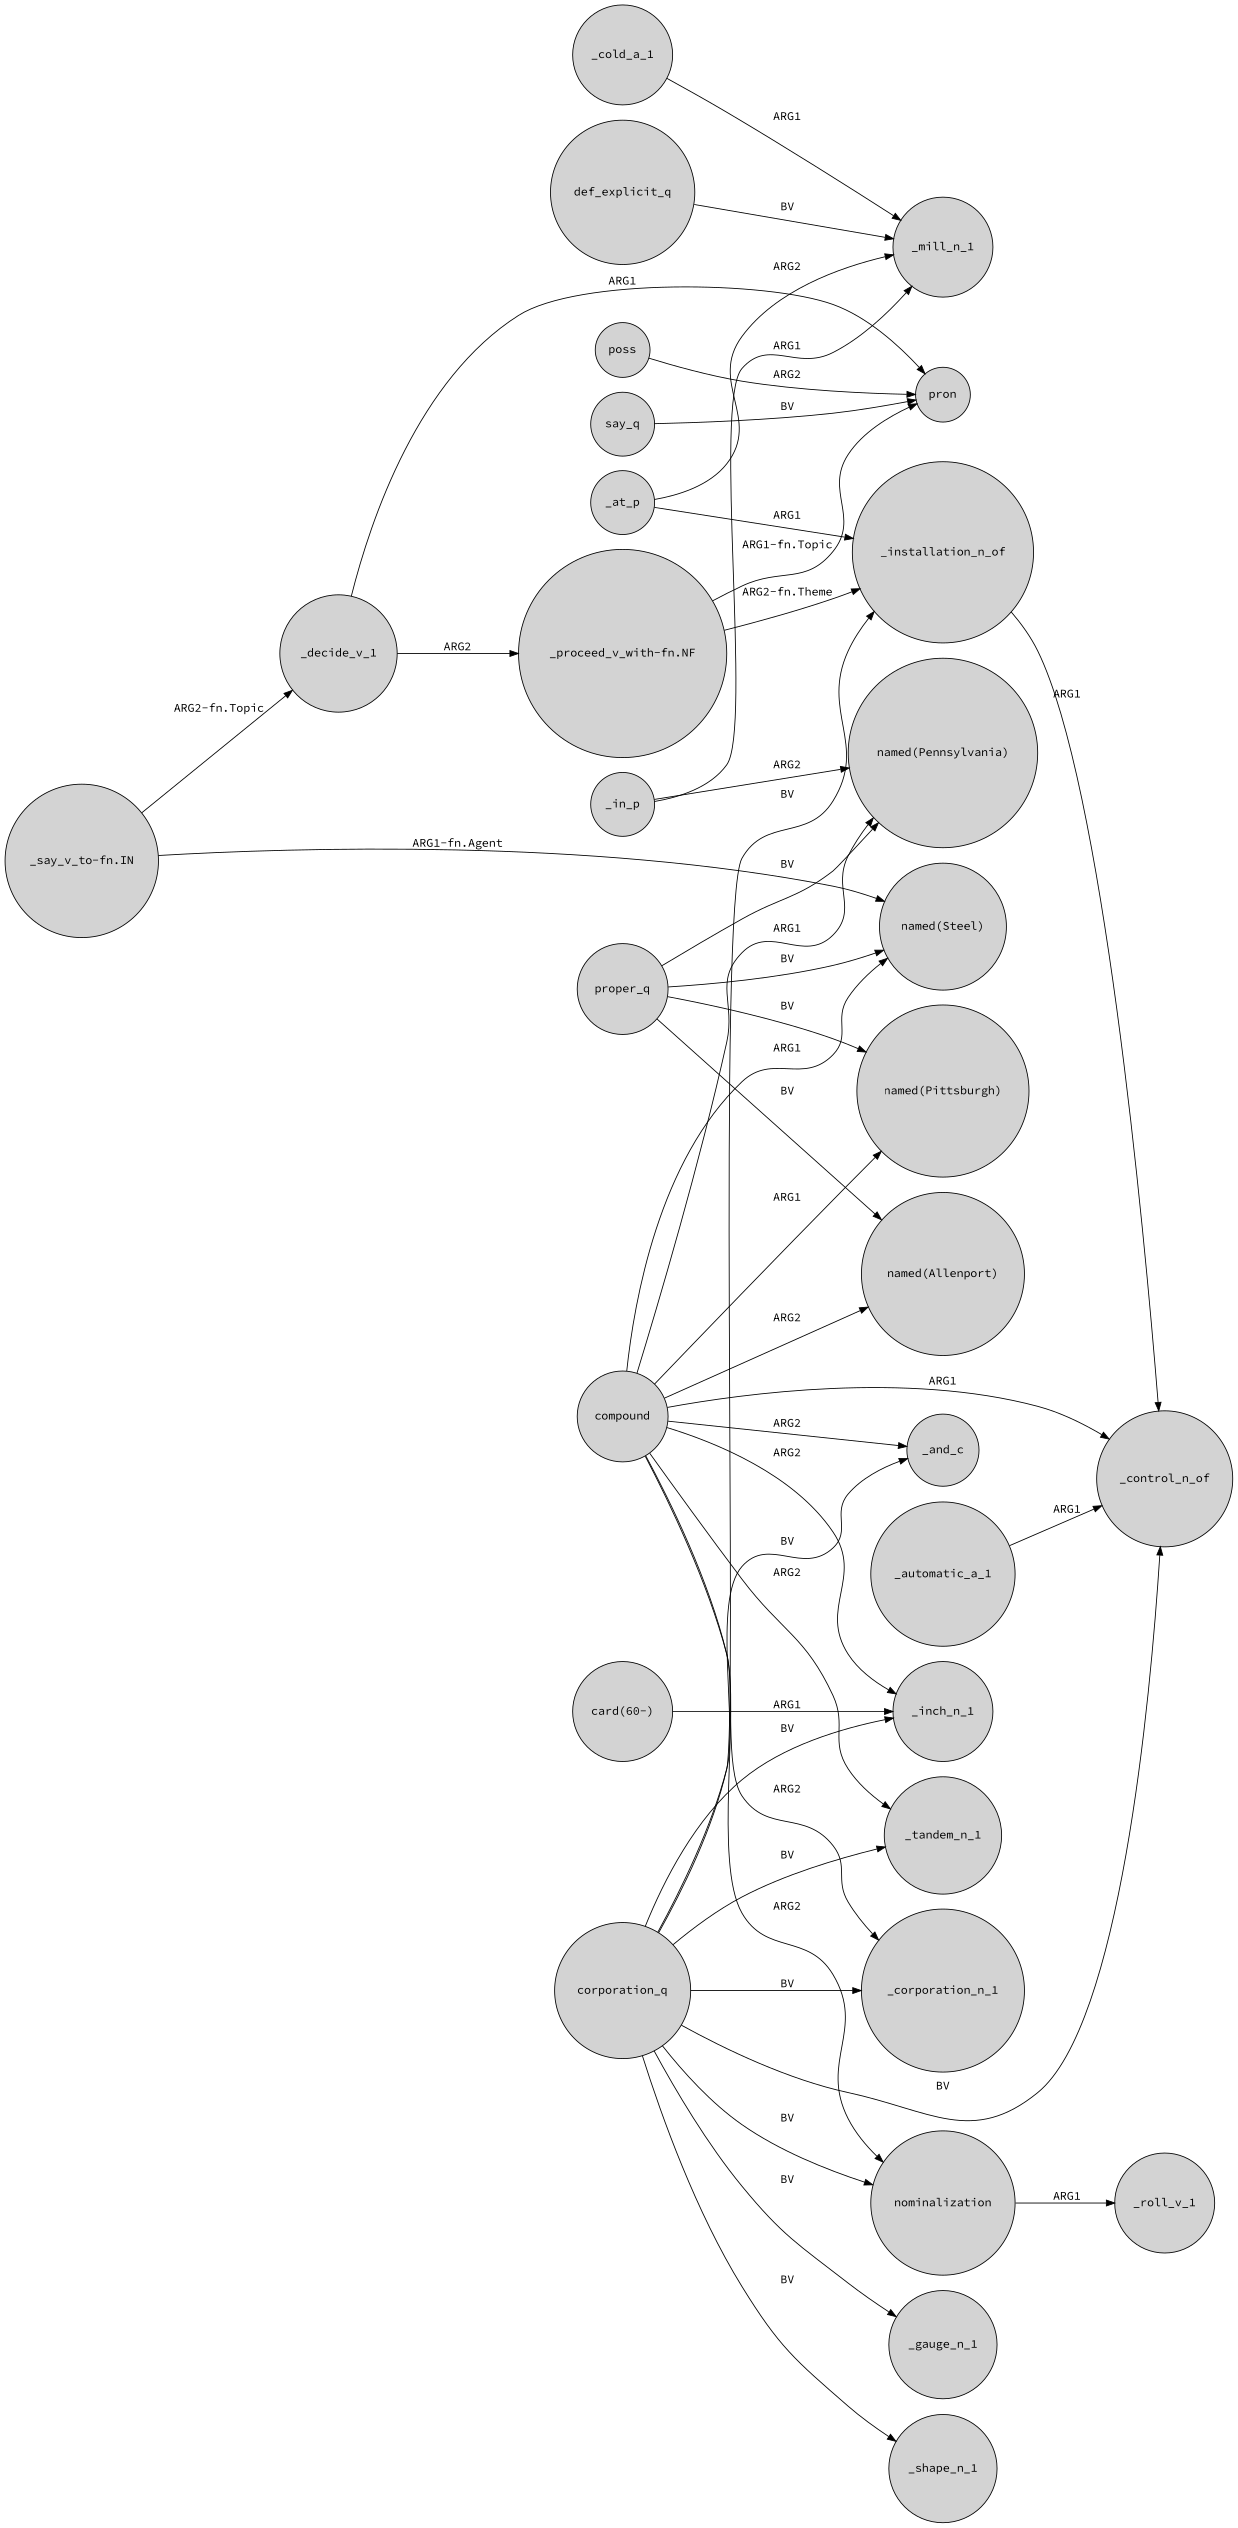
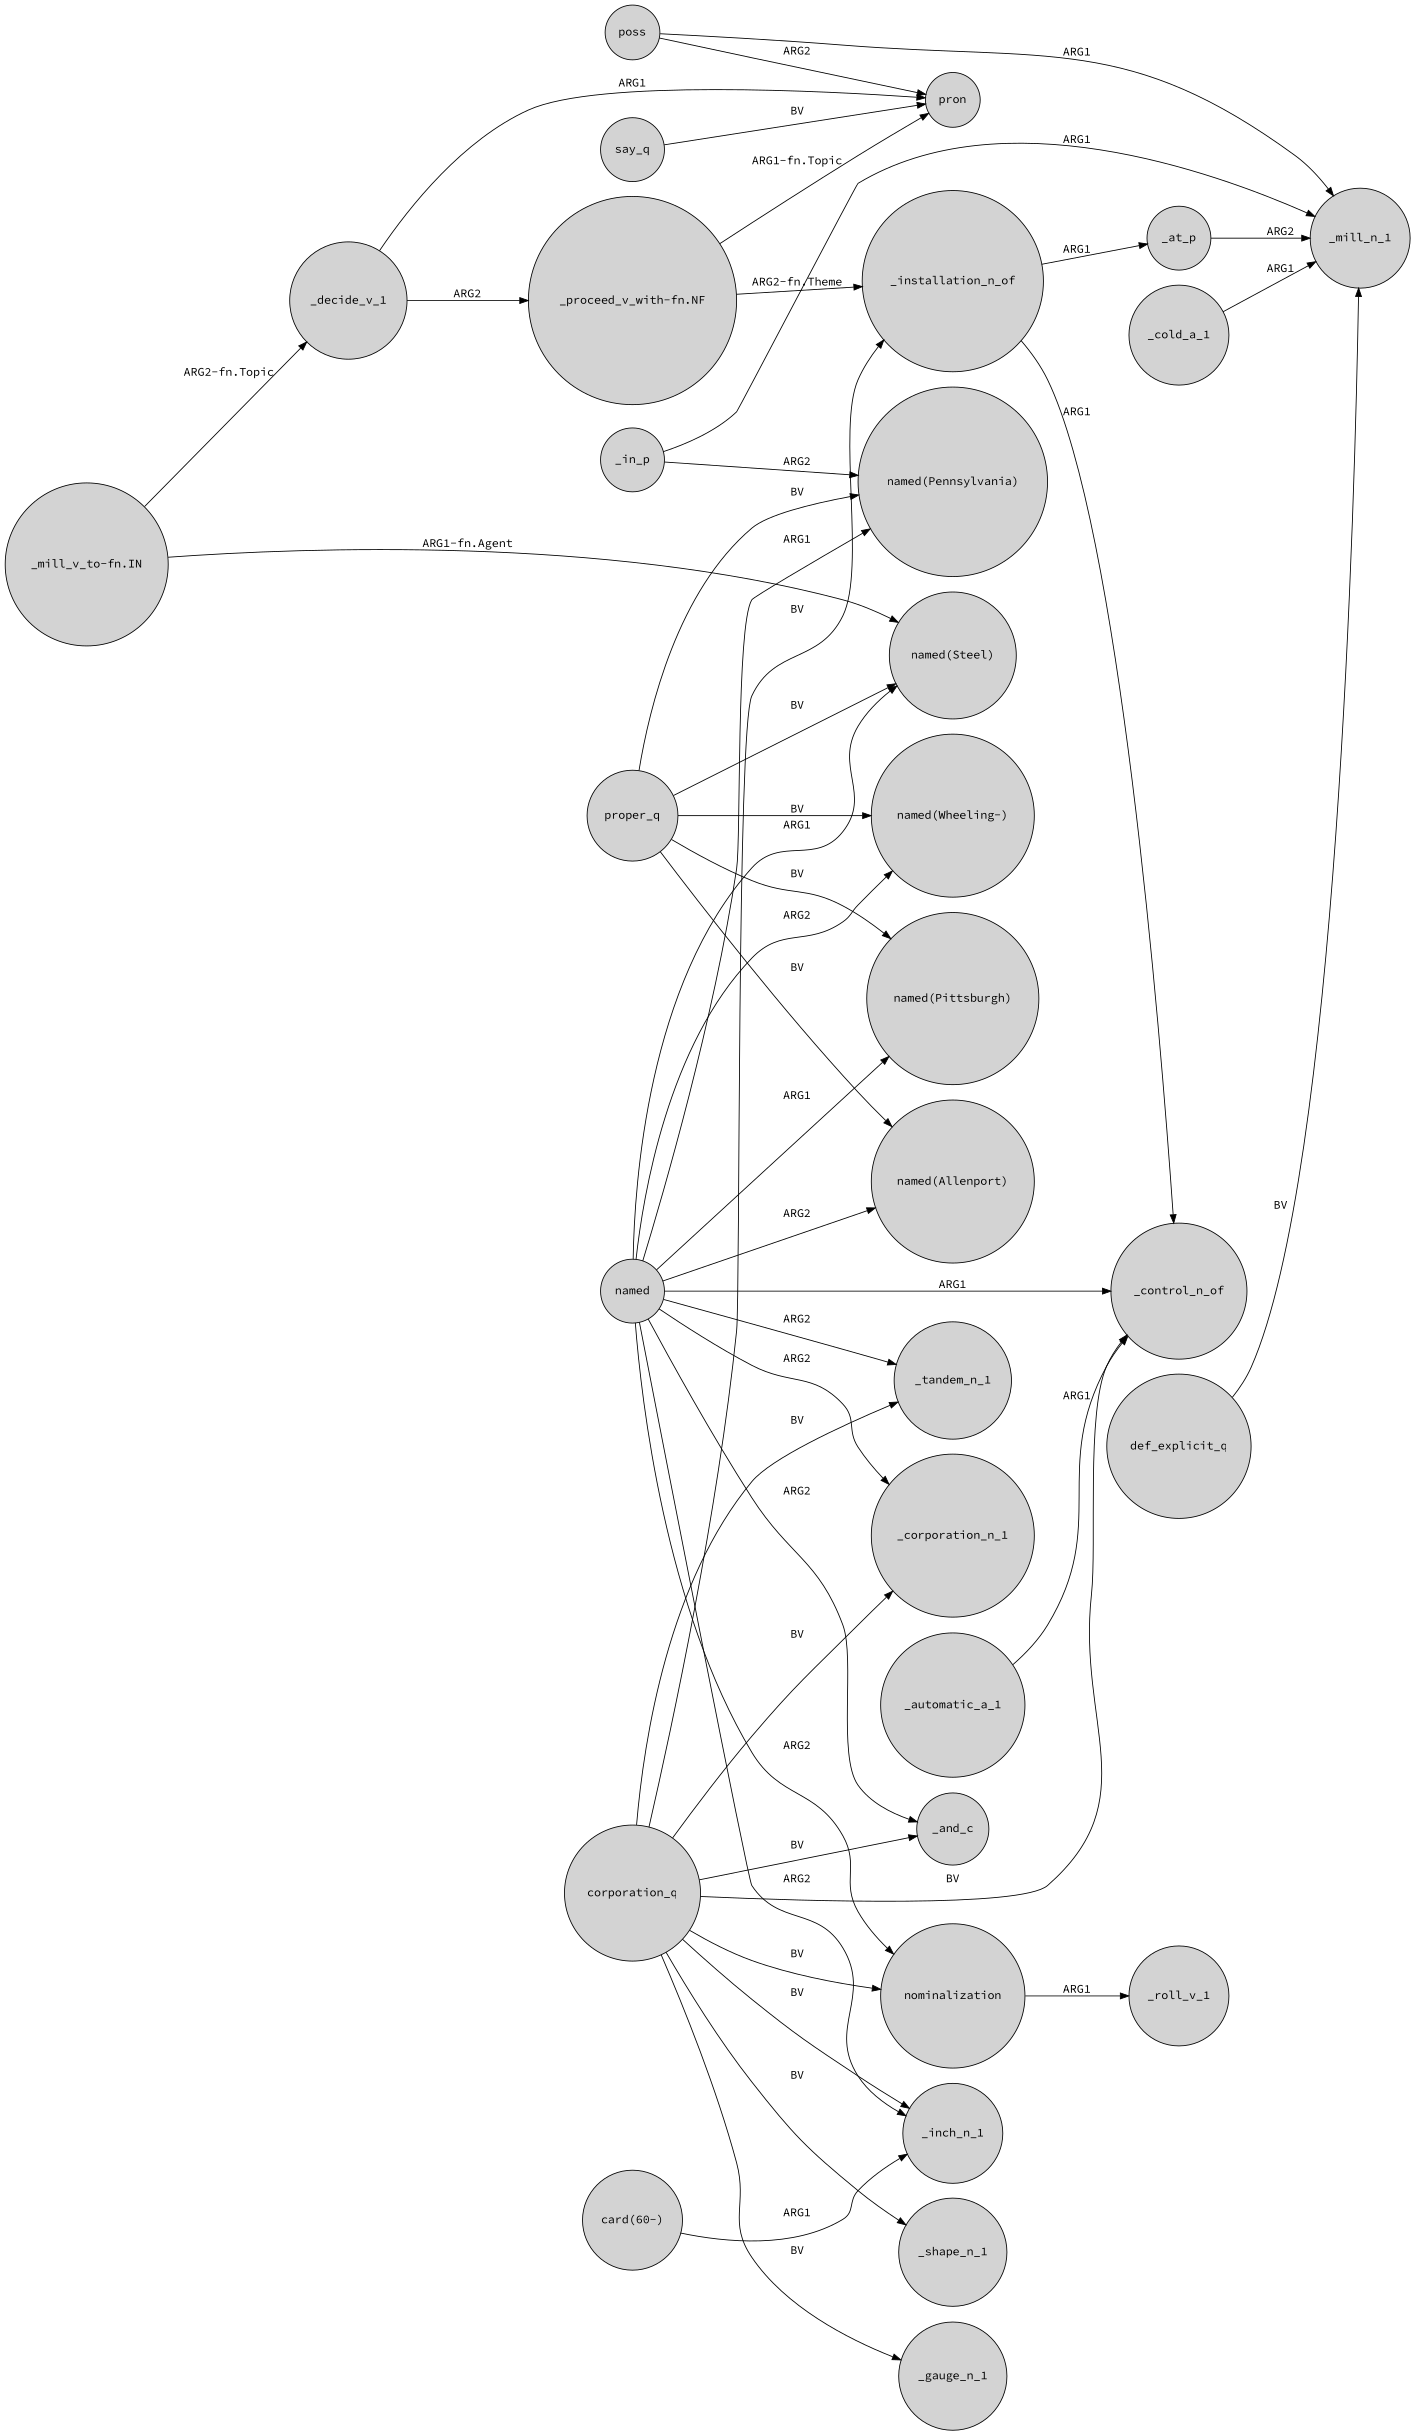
edge "poss" -> "_mill_n_1": added, label "ARG1"
edge "_at_p" -> "_installation_n_of": reversed
node "named(Wheeling-)": added
node "_say_v_to-fn.IN": label "_say_v_to-fn.IN" -> "_mill_v_to-fn.IN"
node "compound": label "compound" -> "named"
